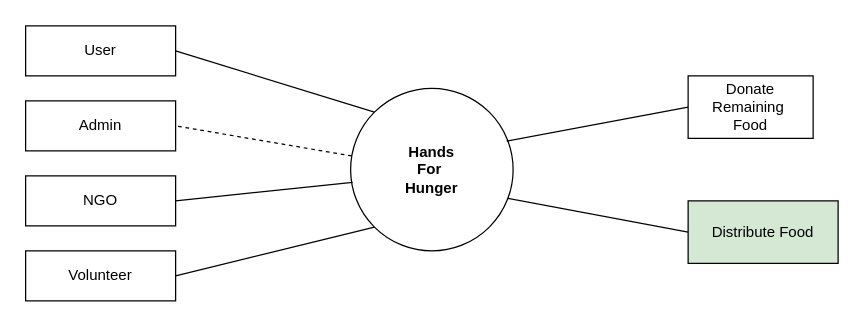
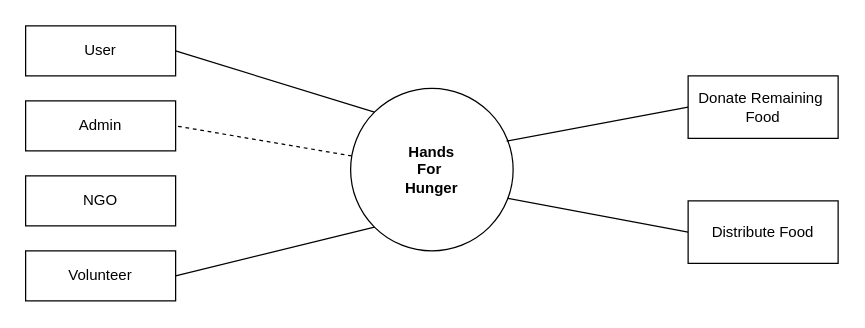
node "Donate Remaining Food": size 125x63 -> 150x63
edge "Hands For Hunger" -- "NGO": removed
node "Distribute Food": fillcolor #d5e8d4 -> #ffffff
